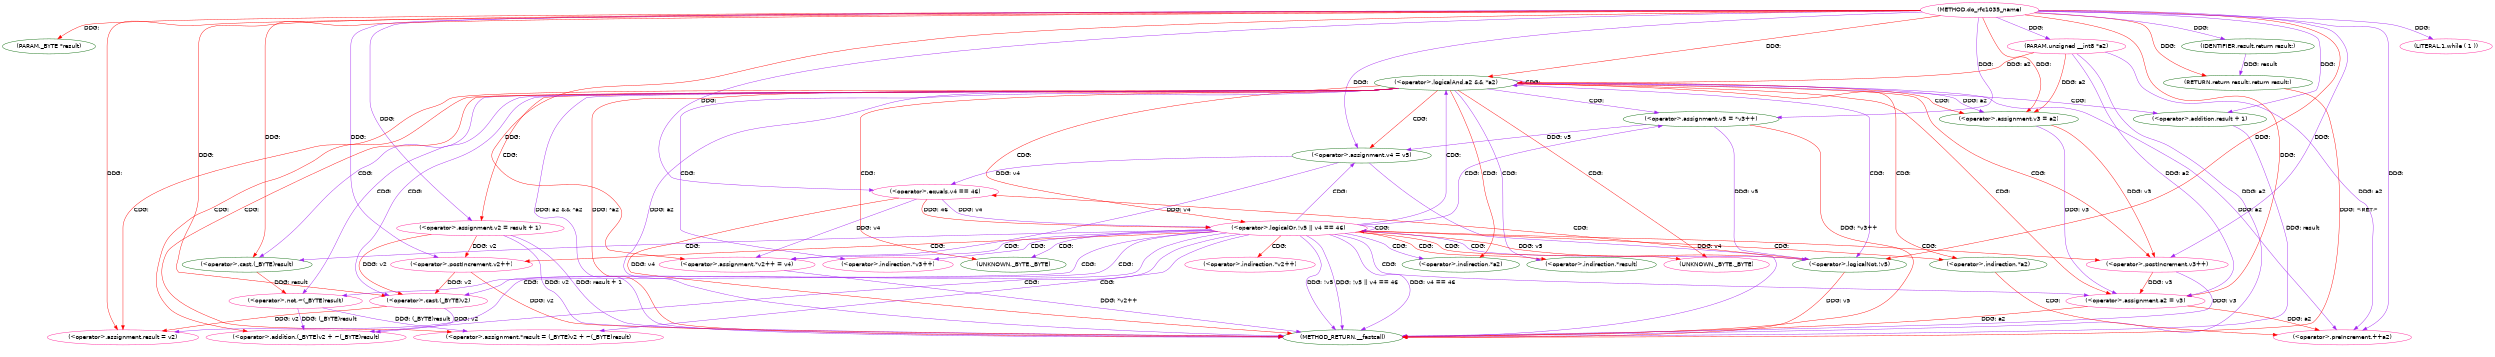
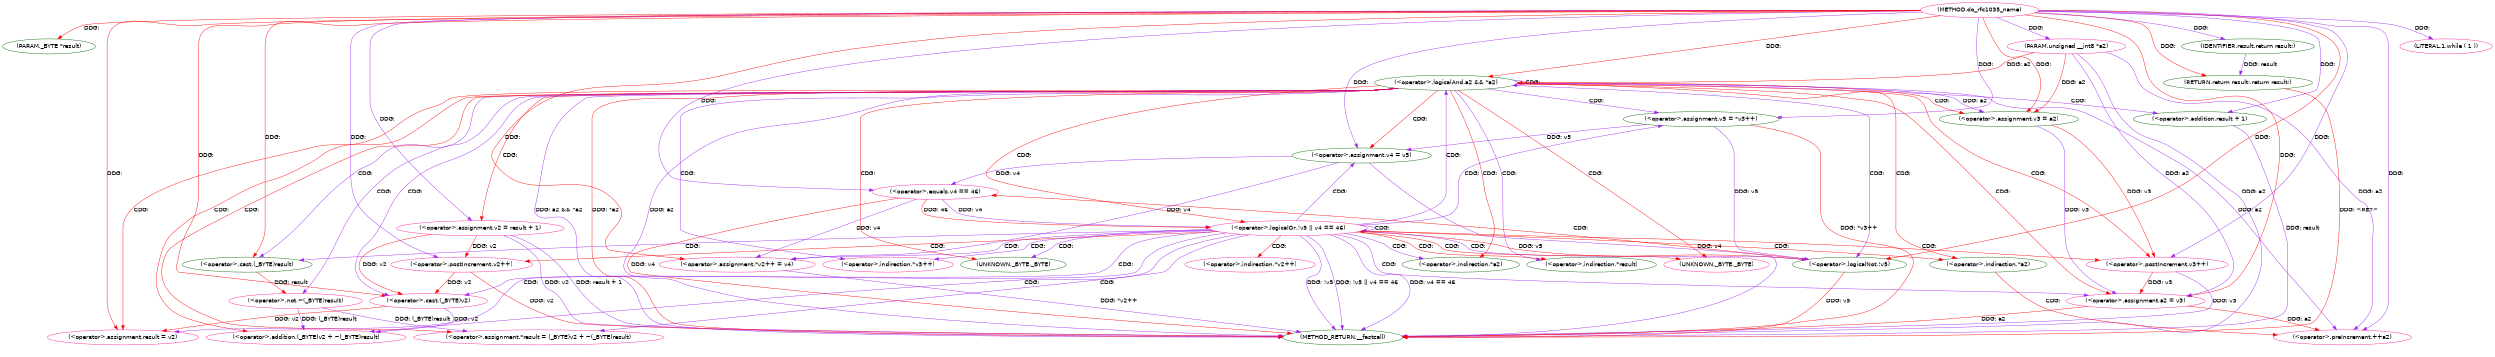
edge "(<operator>.logicalOr,!v5 || v4 == 46)" -> "(<operator>.not,~(_BYTE)result)": removed, label "CDG:"
